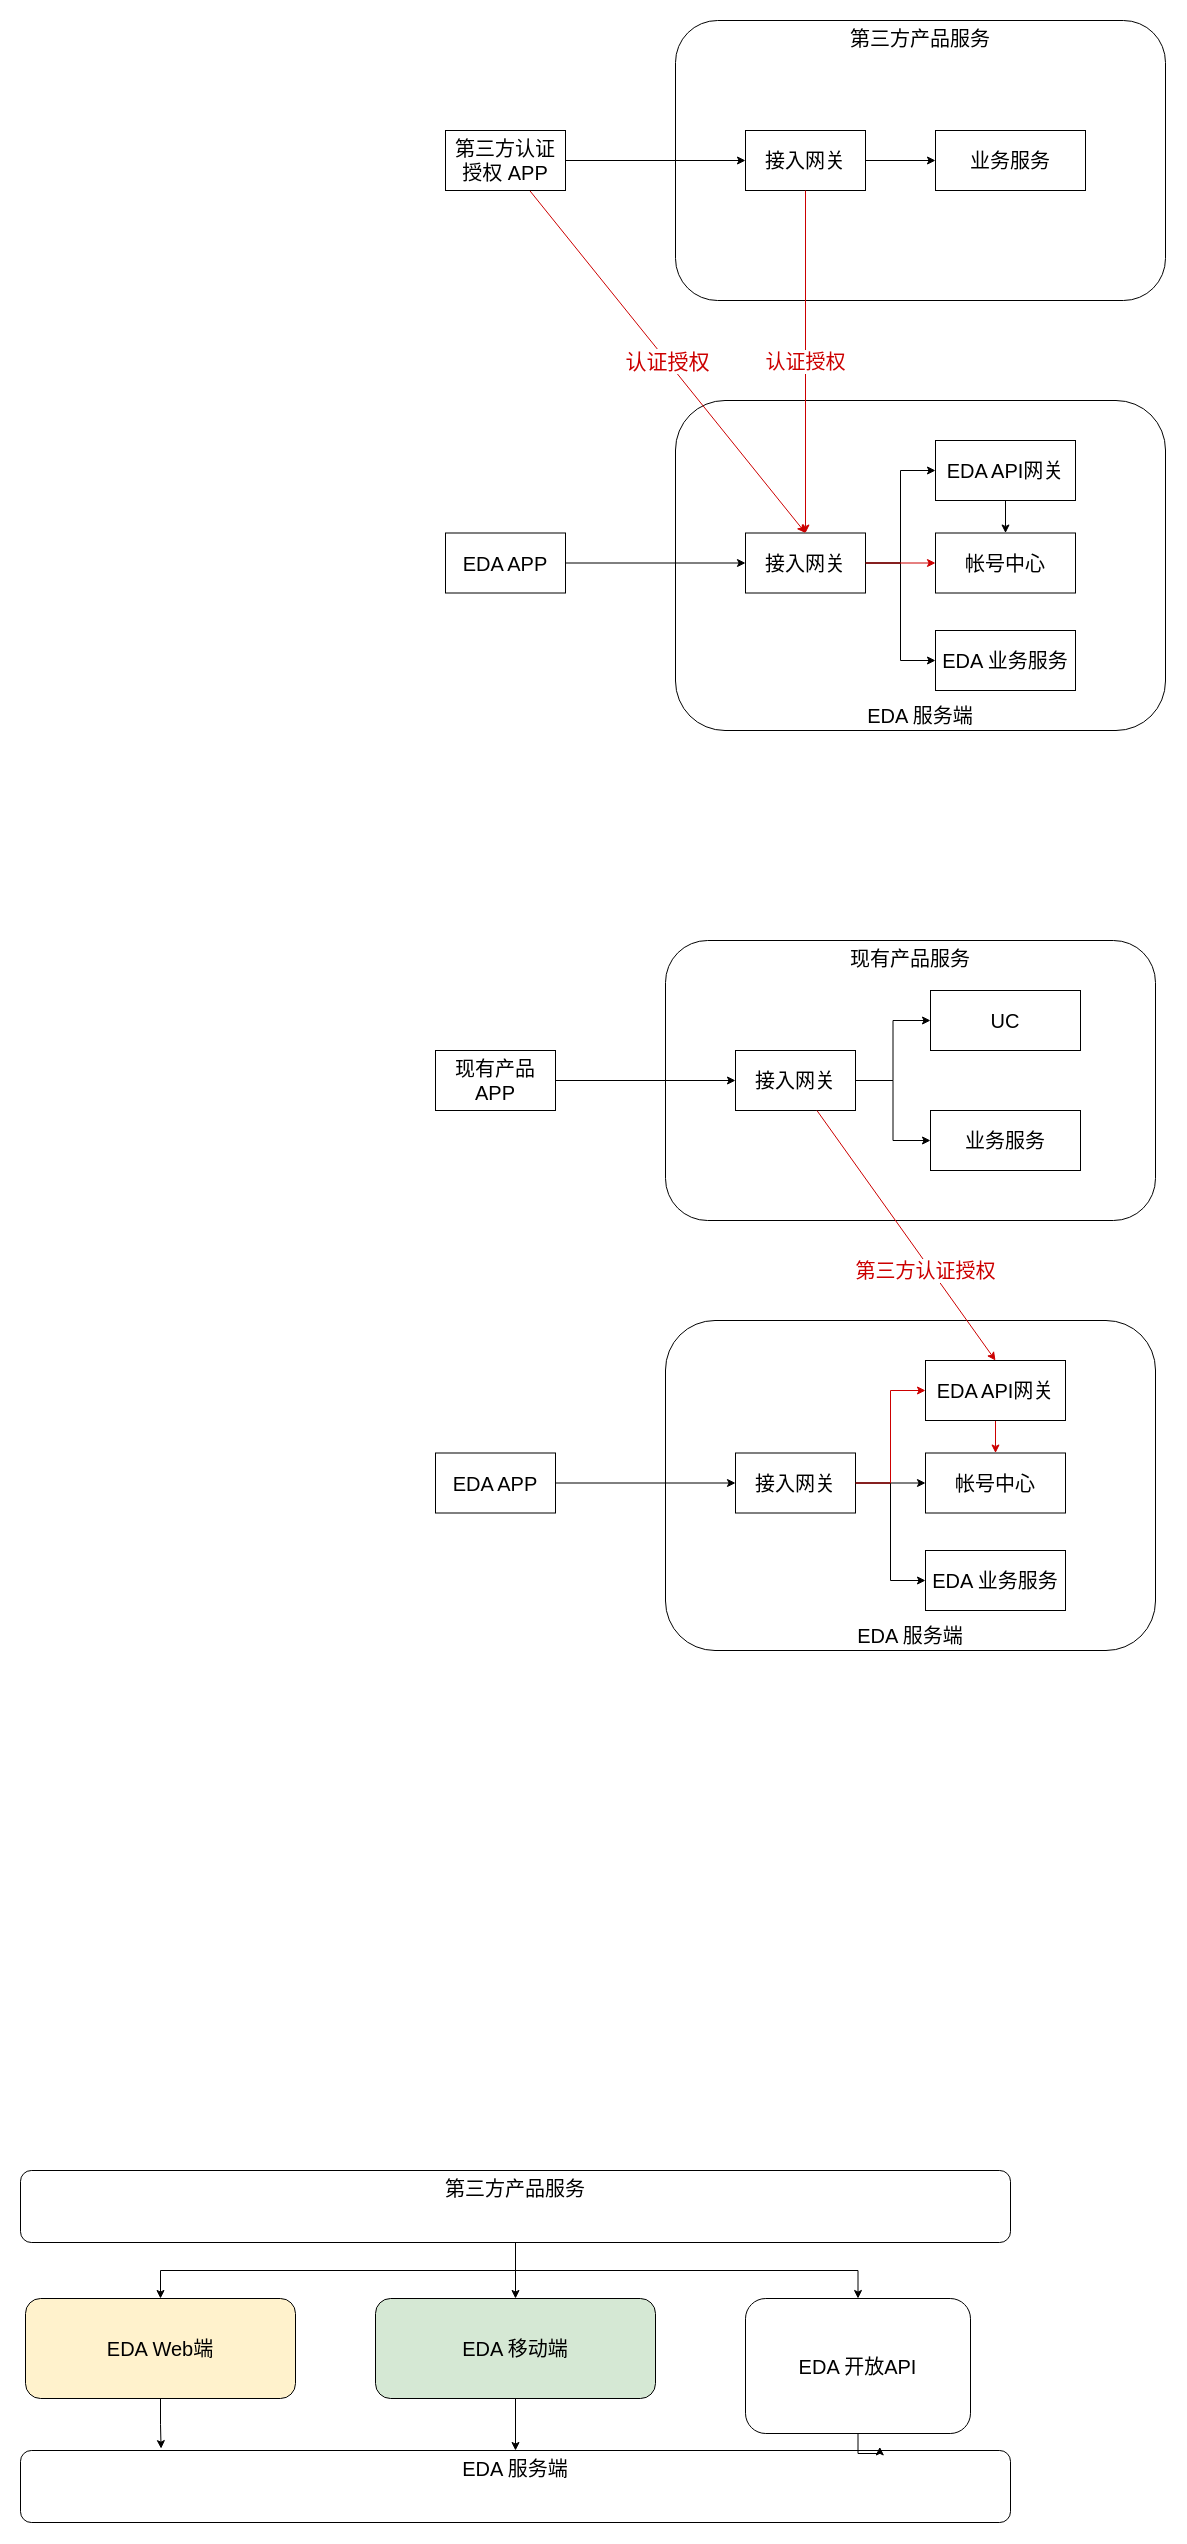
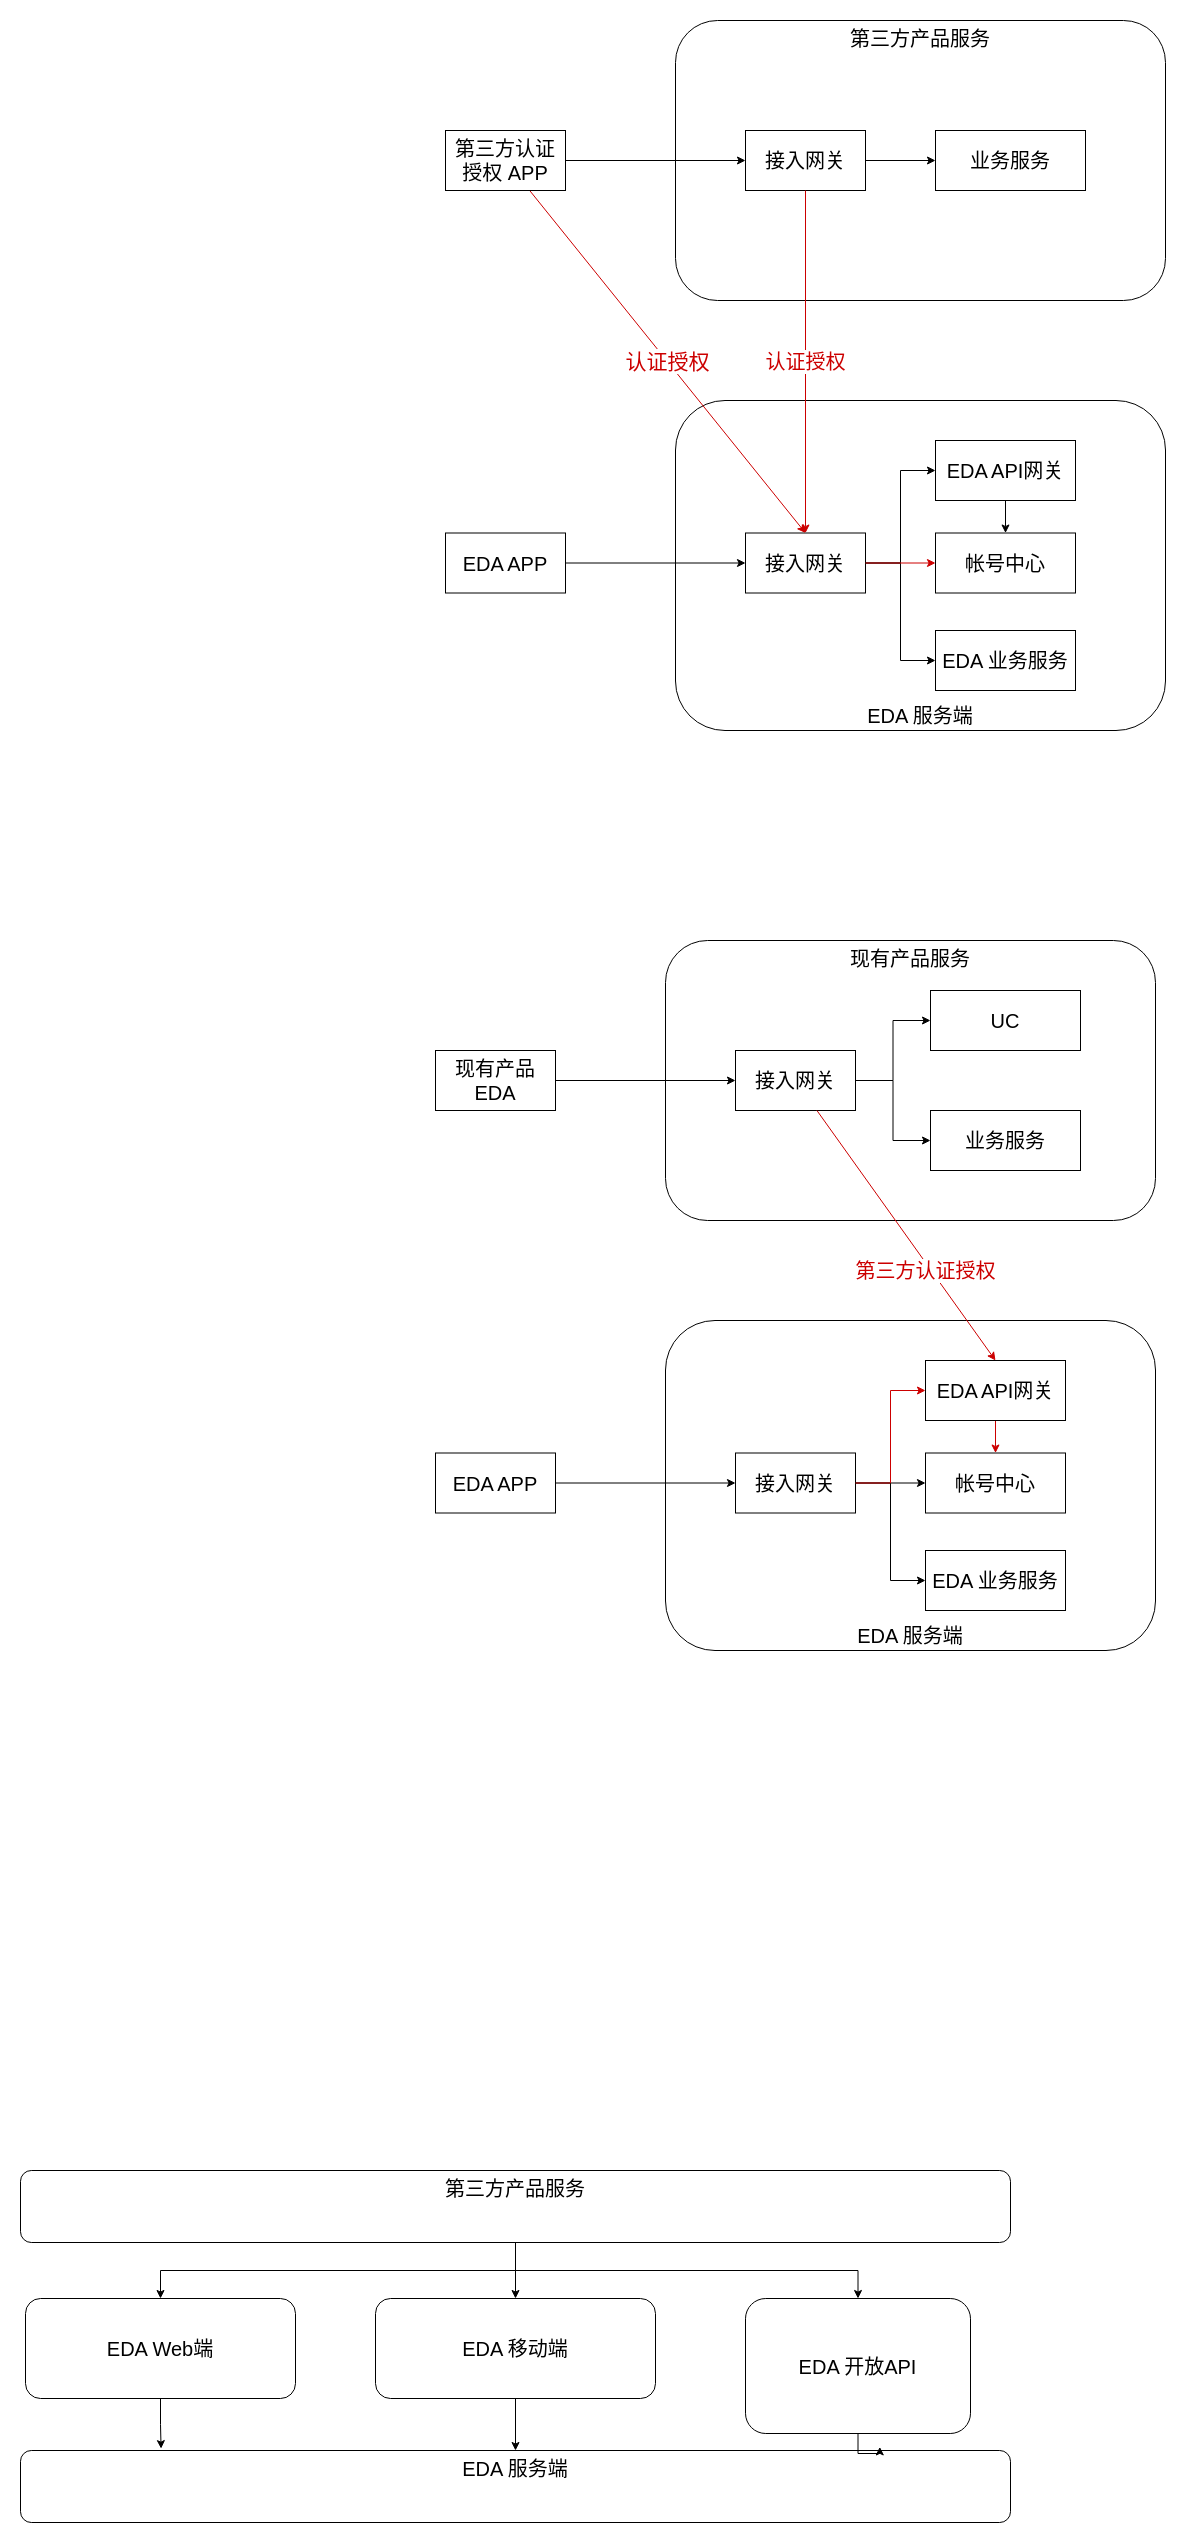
node "现有产品 APP": label "现有产品 APP" -> "现有产品 EDA"
node "EDA Web端": fillcolor #fff2cc -> #ffffff
node "EDA 移动端": fillcolor #d5e8d4 -> #ffffff
